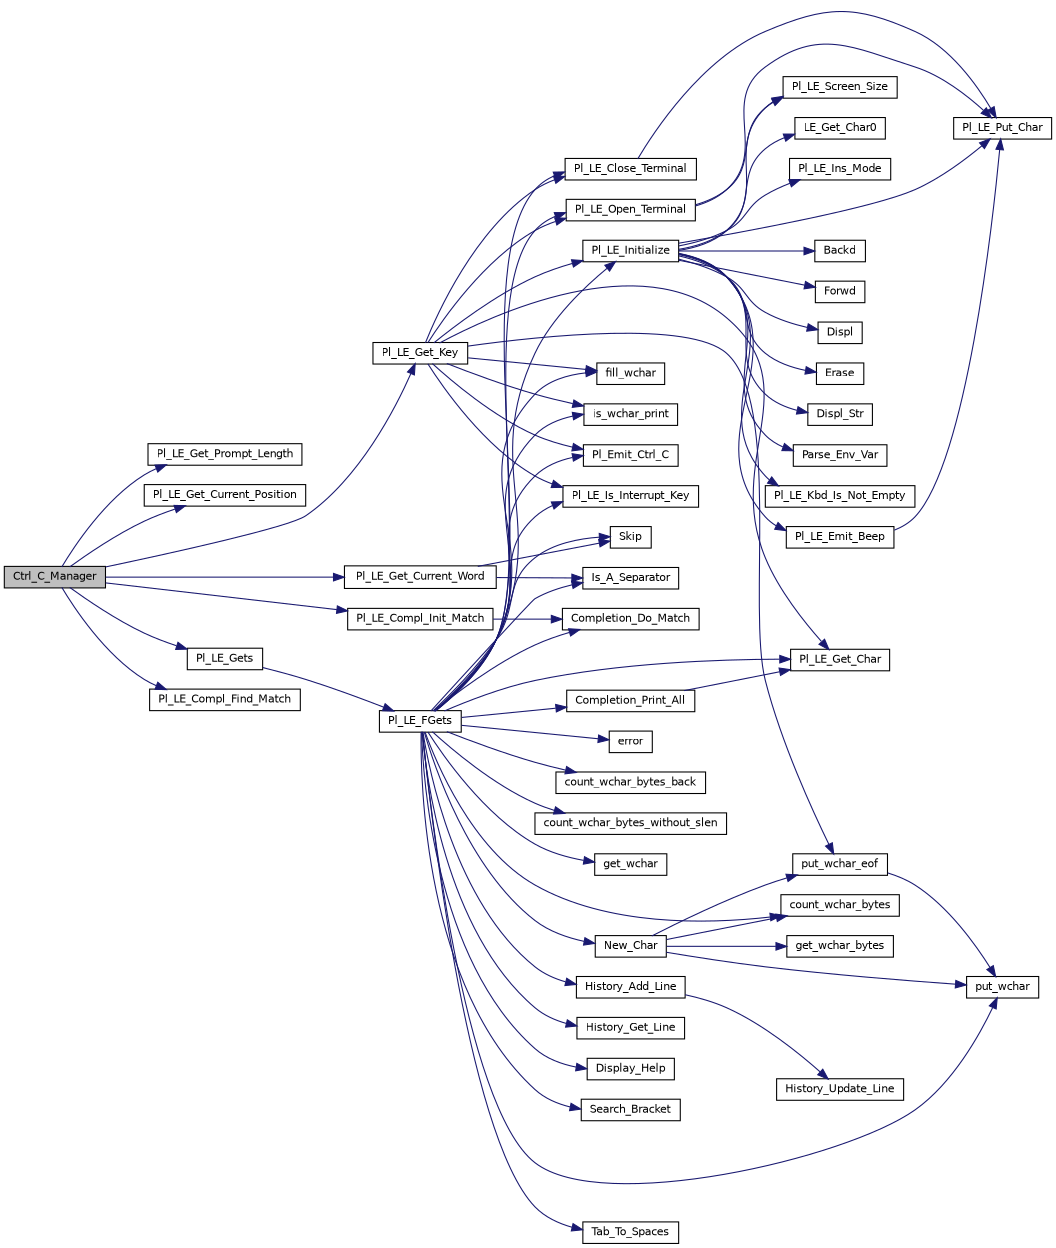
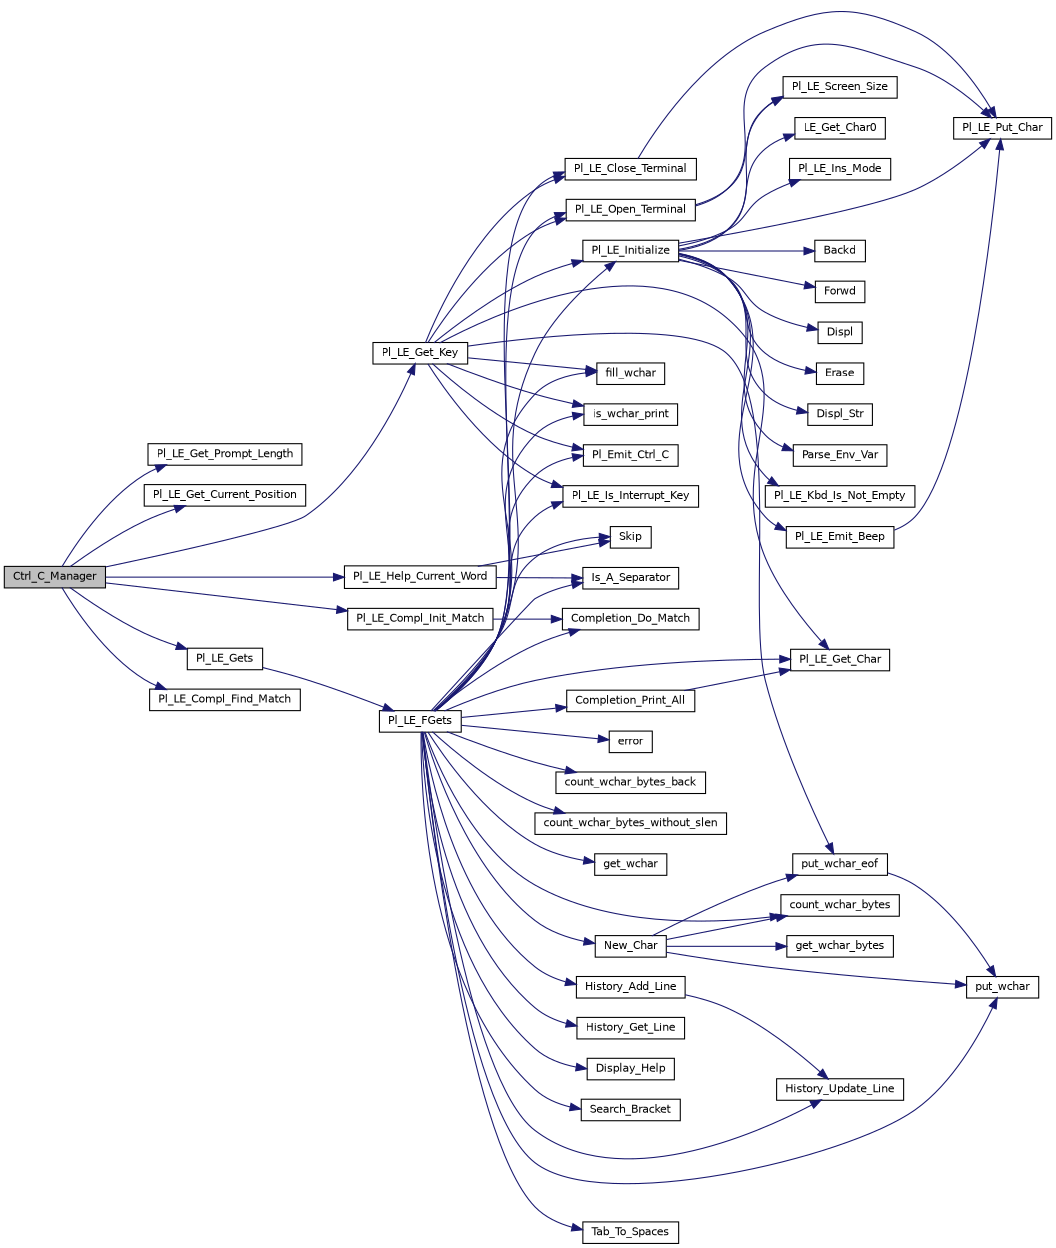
node "Pl_LE_Get_Current_Word": label "Pl_LE_Get_Current_Word" -> "Pl_LE_Help_Current_Word"
edge "Pl_LE_FGets" -> "History_Update_Line": added
